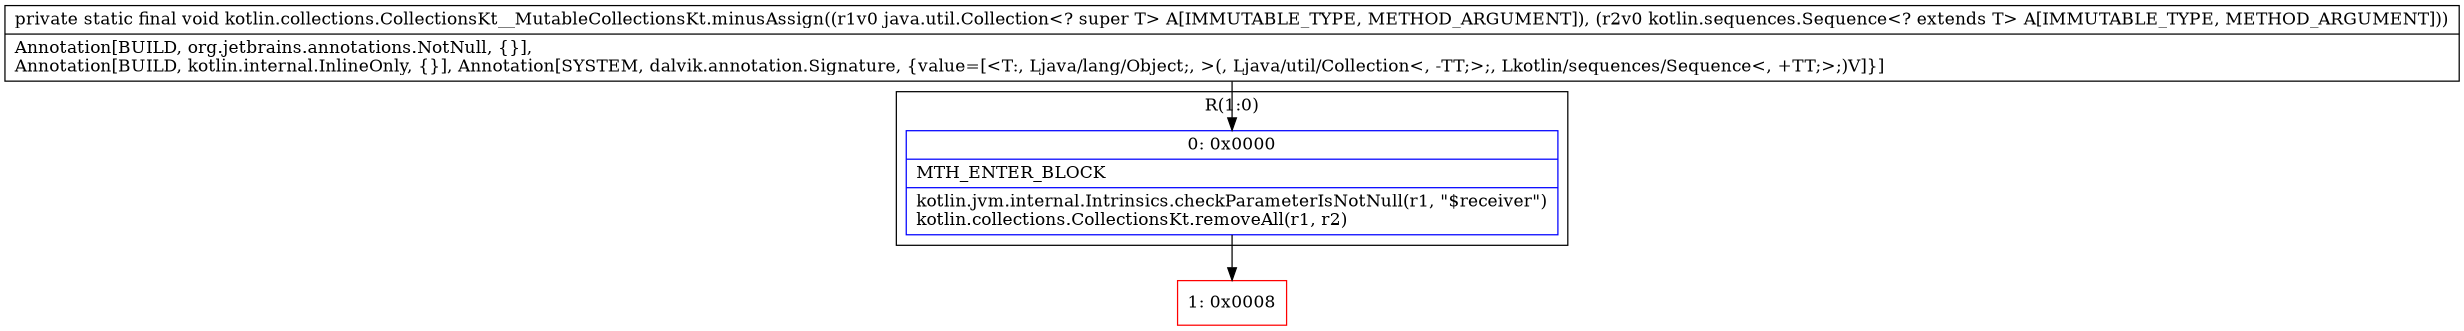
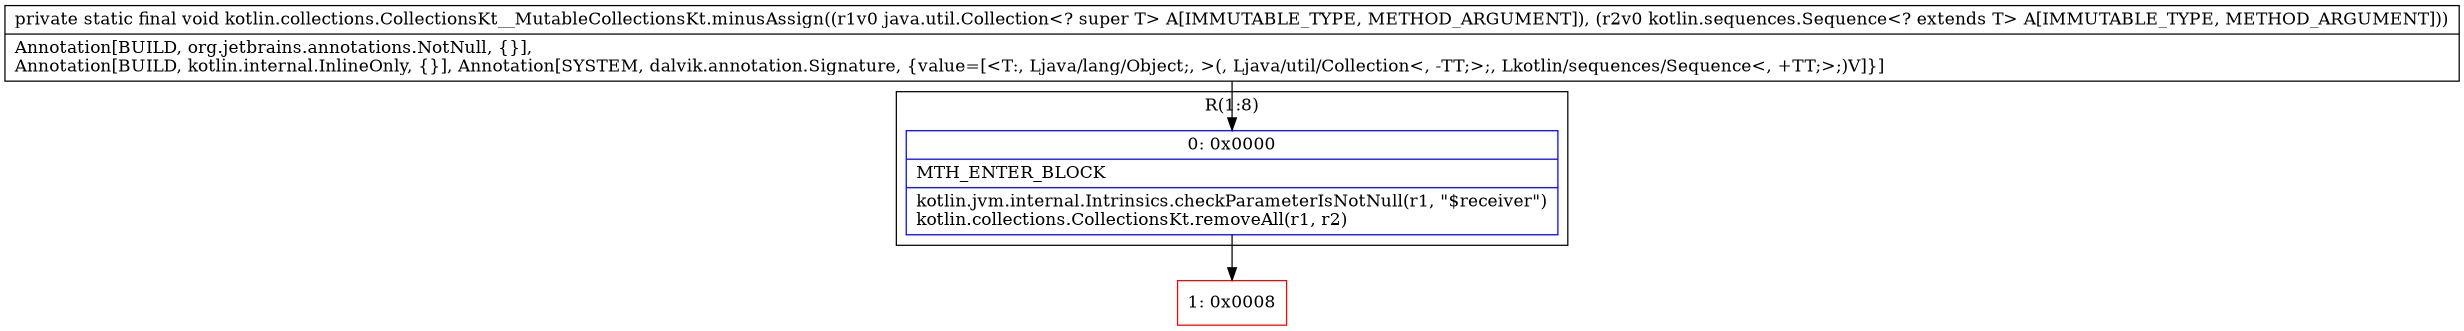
cluster "R(1:0)": label "R(1:0)" -> "R(1:8)"
